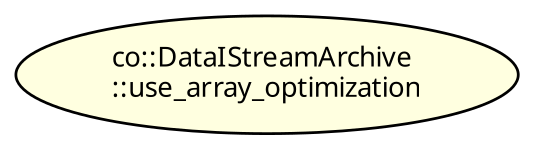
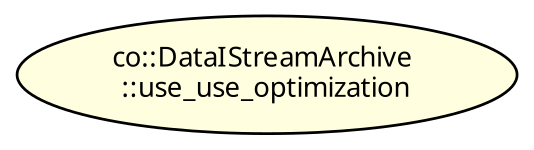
node "co::DataIStreamArchive ::use_array_optimization": label "co::DataIStreamArchive ::use_array_optimization" -> "co::DataIStreamArchive ::use_use_optimization"
